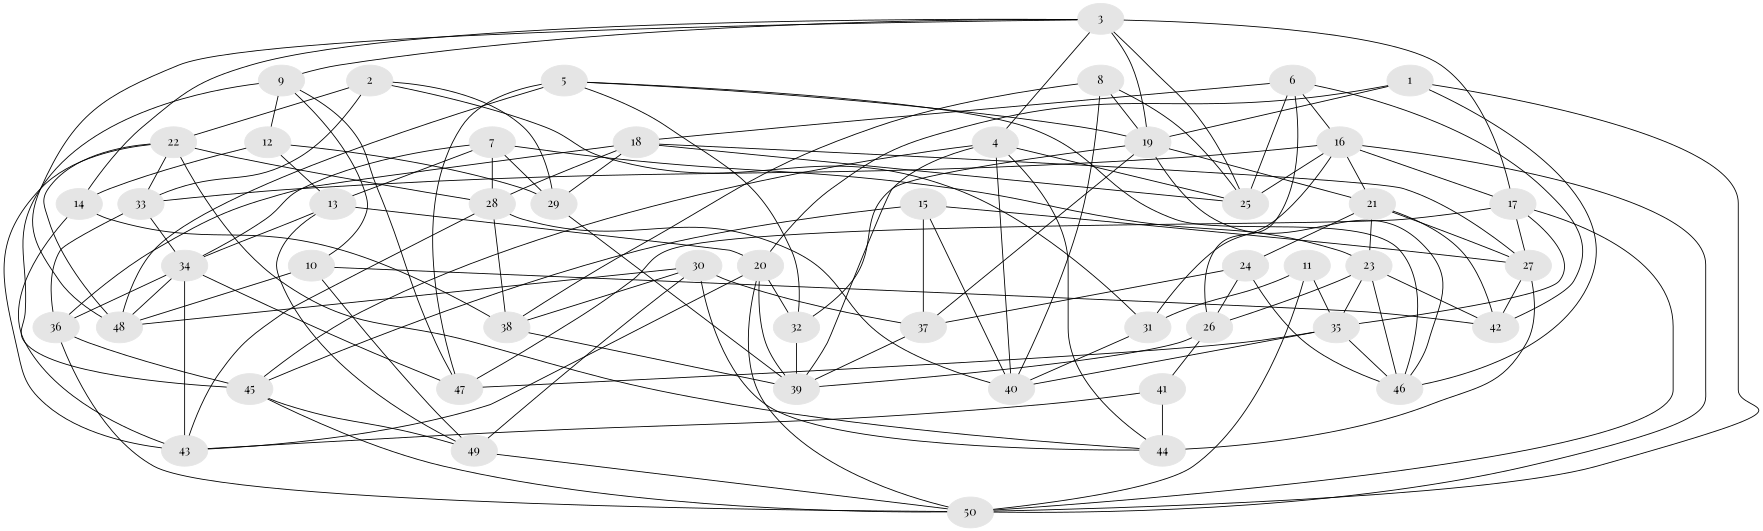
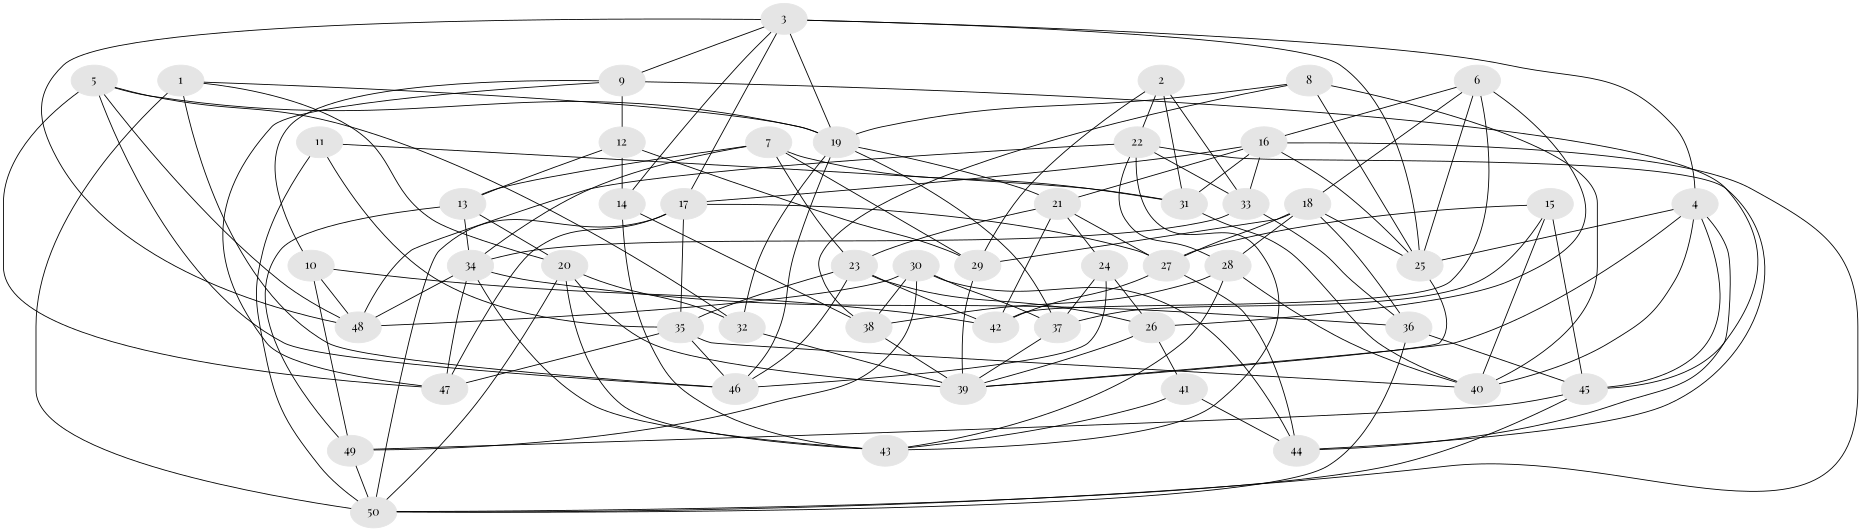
edge "7" -- "28": now "7" -- "31"
edge "25" -- "39": added
